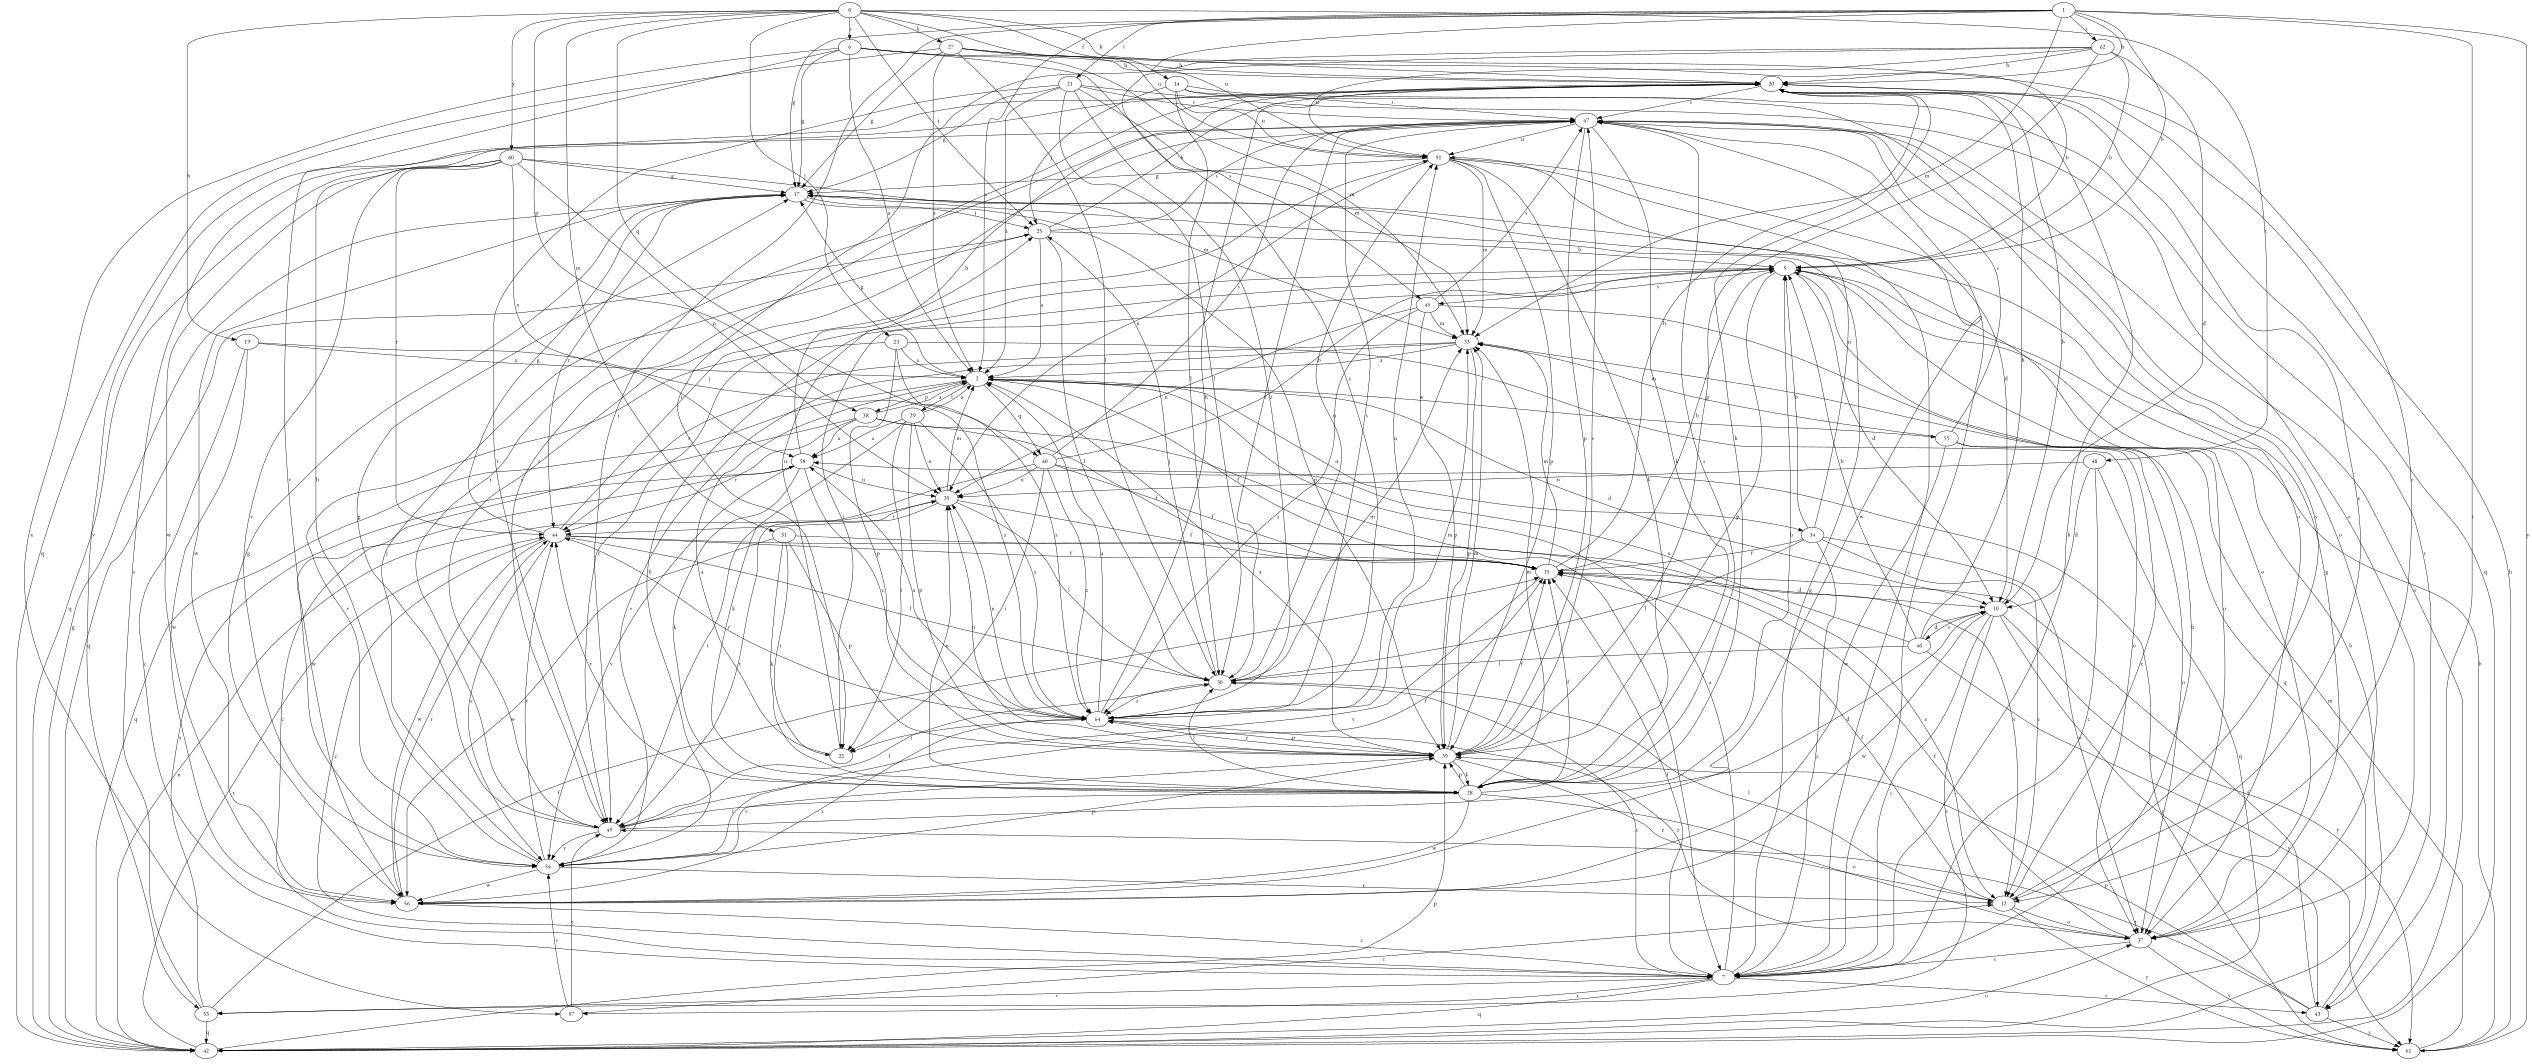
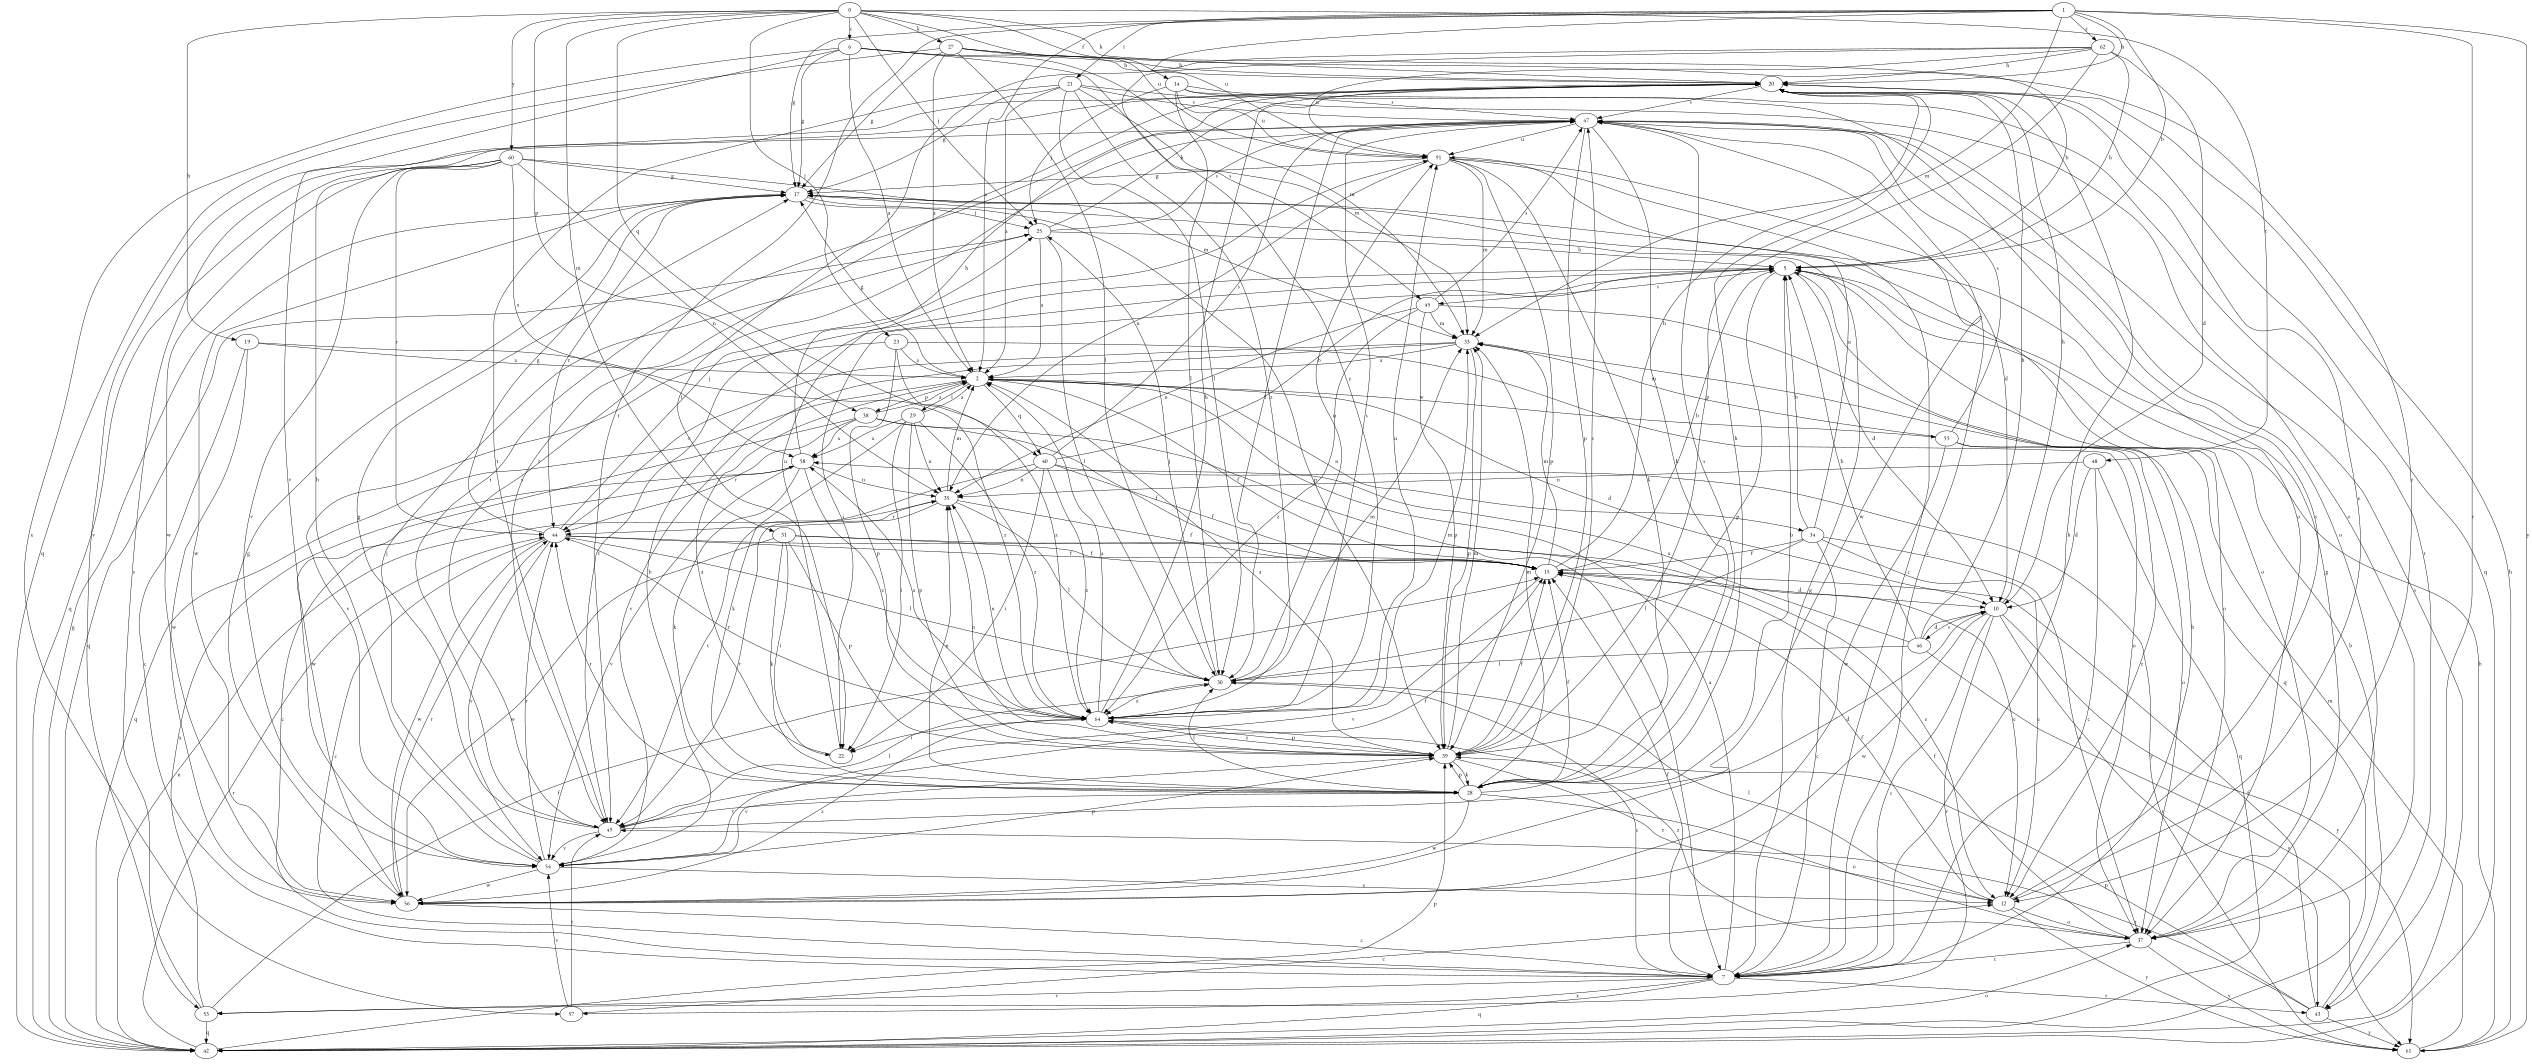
edge "31" -> "15": added, label "f"
